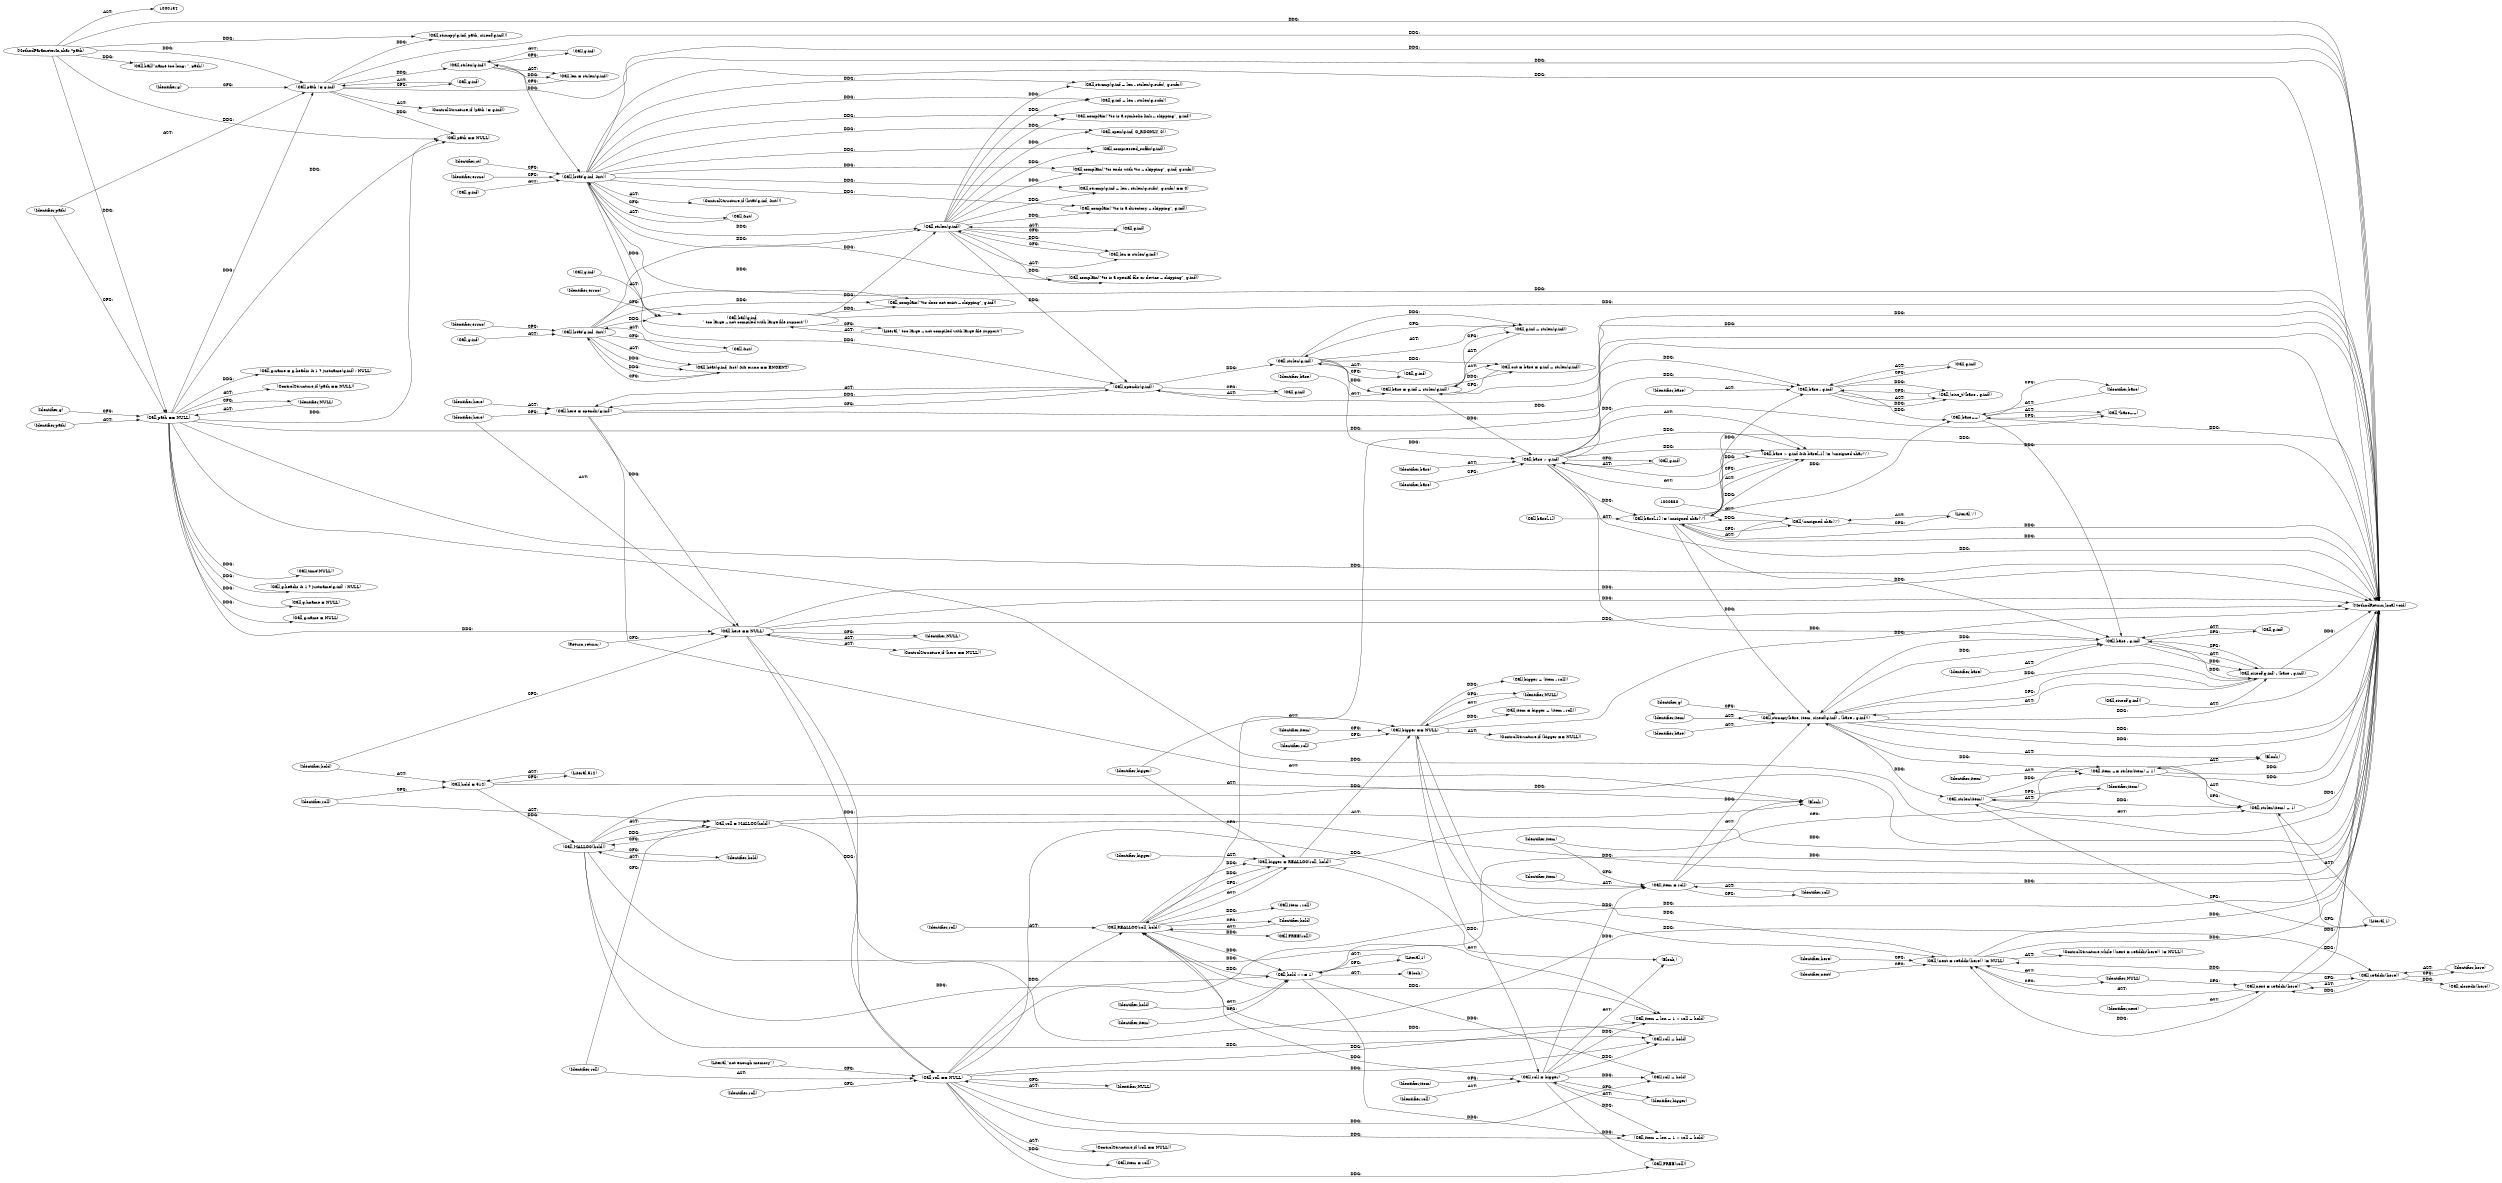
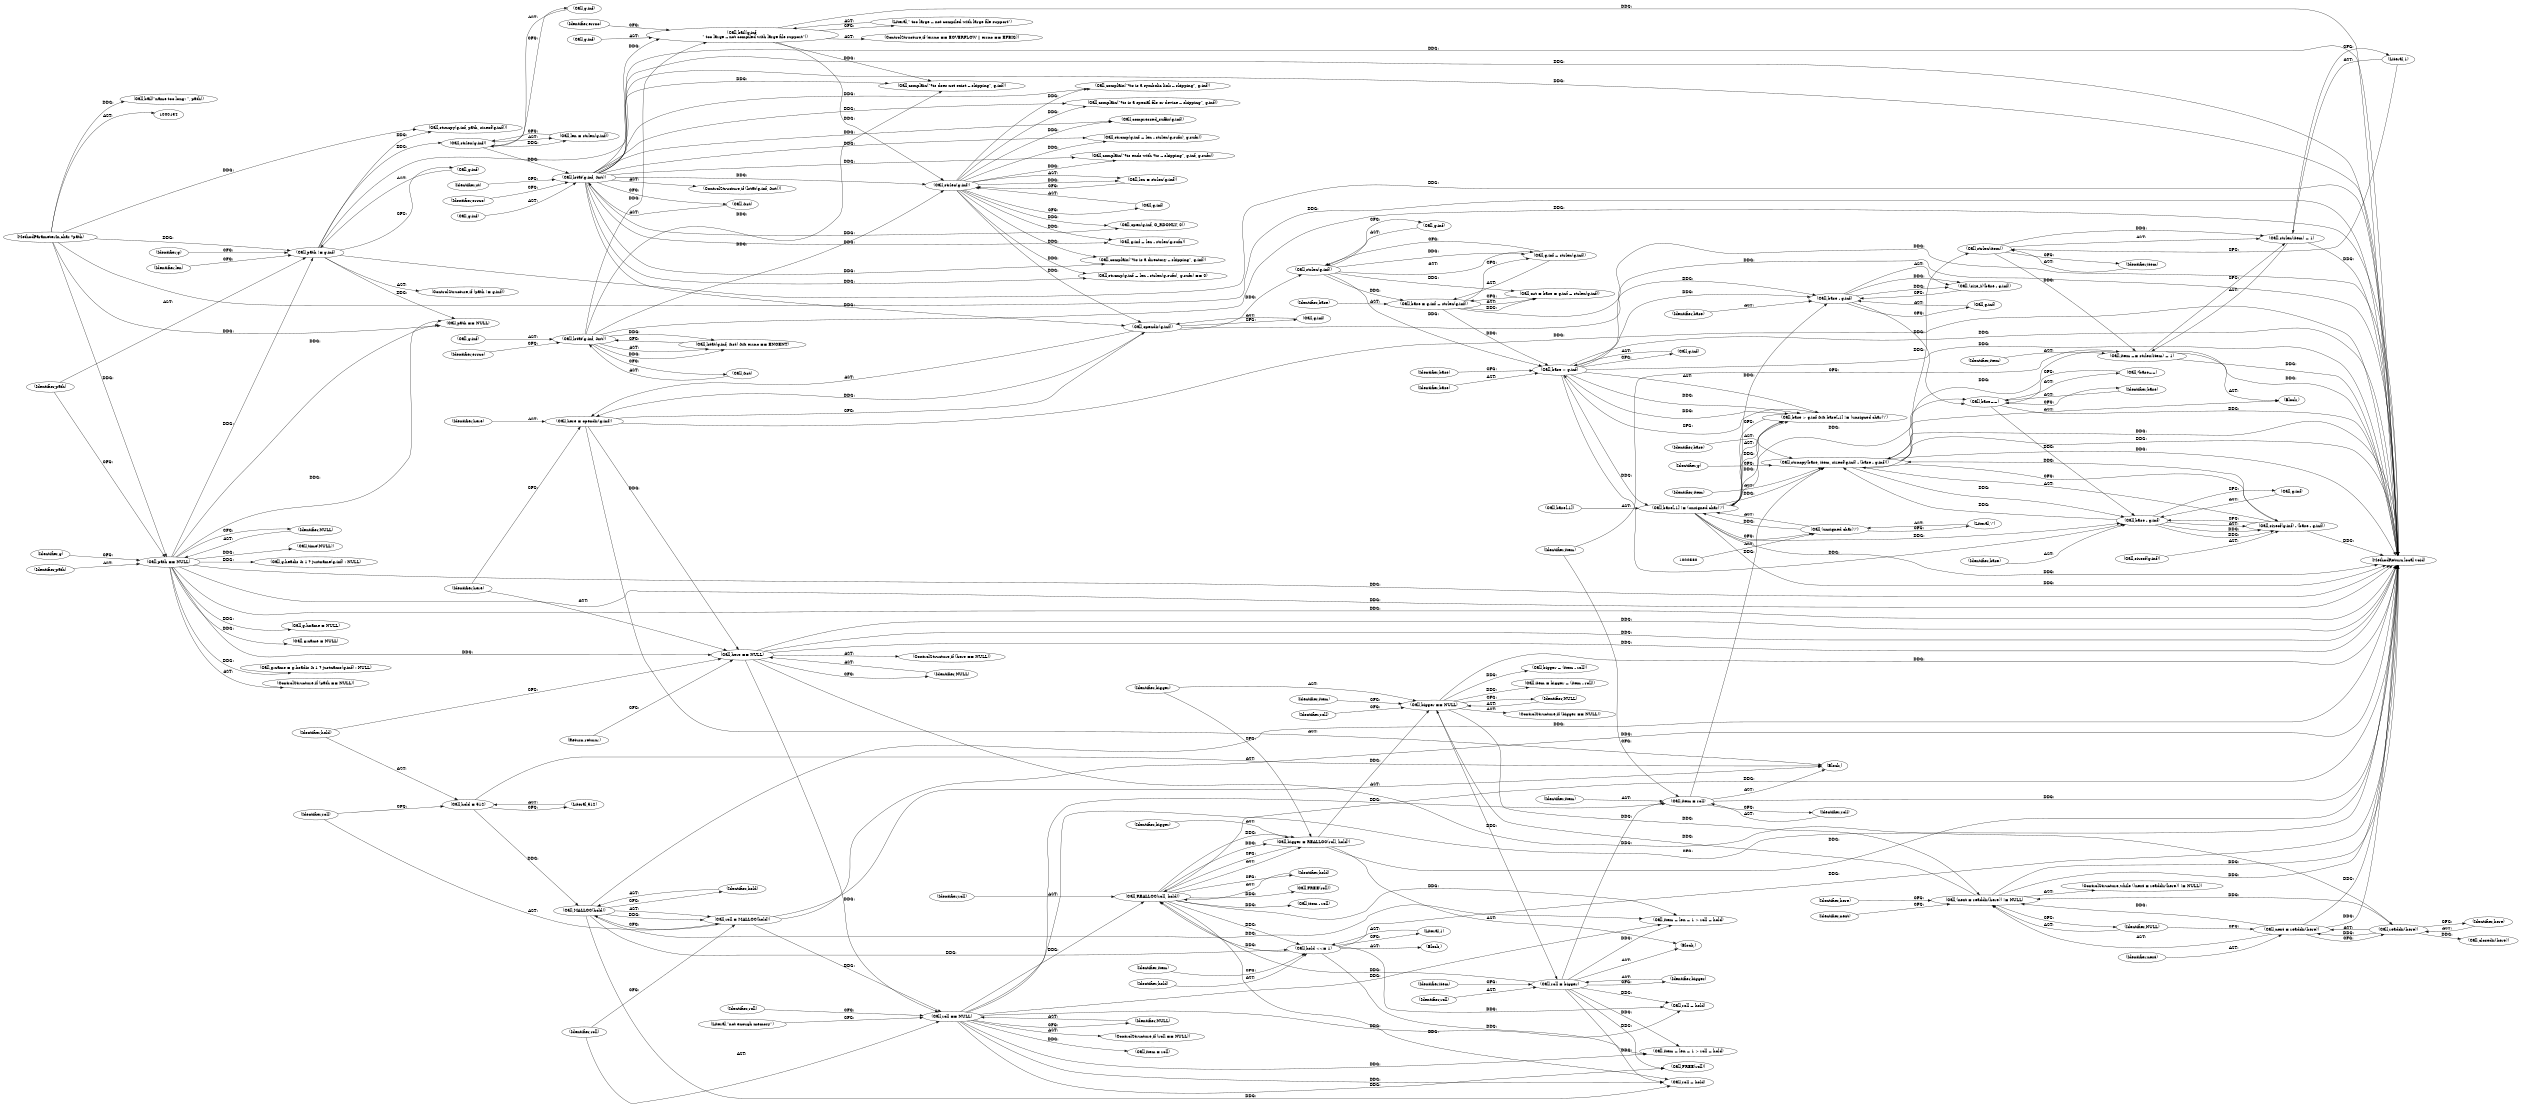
node "(ControlStructure,if (errno == EOVERFLOW || errno == EFBIG))": added
node "(Identifier,len)": added
edge "(Call,REALLOC(roll, hold))" -> "(Call,*base++)": now "(Call,REALLOC(roll, hold))" -> "(MethodReturn,local void)"
edge "(Call,base > g.inf && base[-1] != (unsigned char)'/')" -> "(Call,base > g.inf)": label "AST: " -> "CFG: "
edge "(Call,roll == NULL)" -> "(MethodReturn,local void)": label "DDG: " -> "CFG: "
